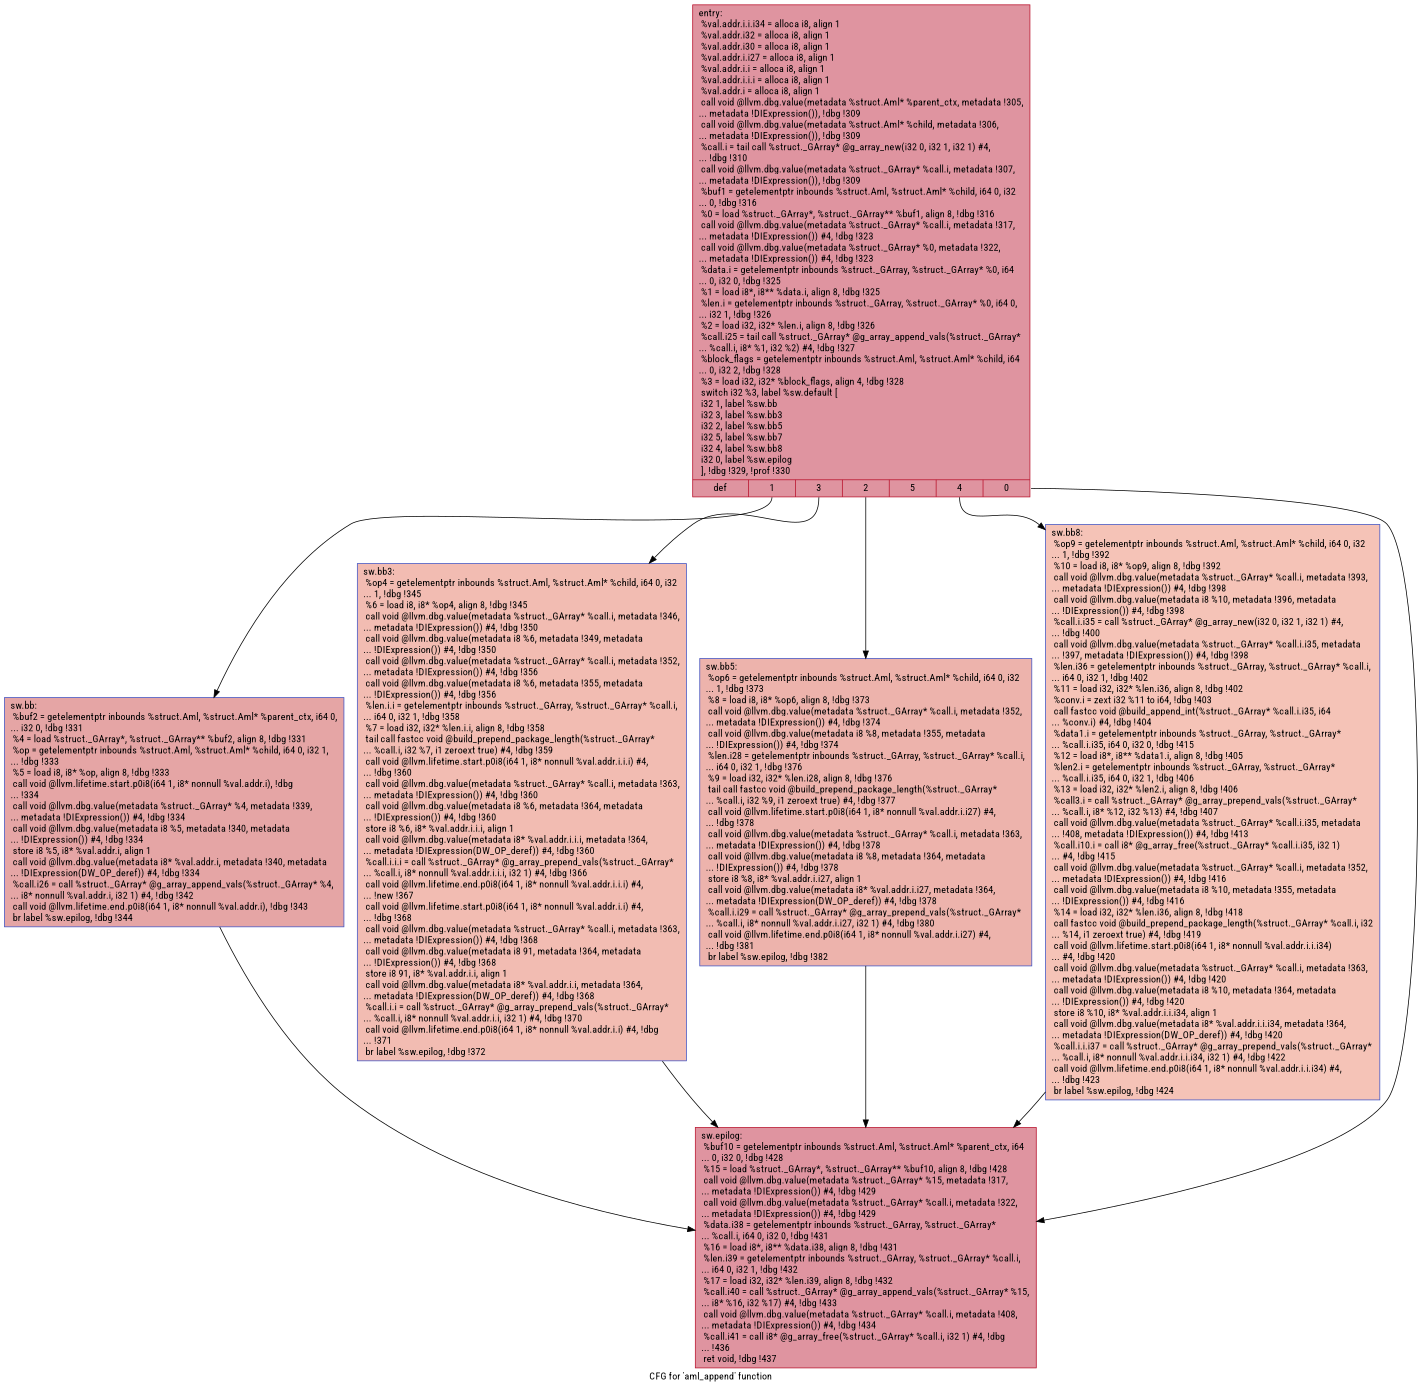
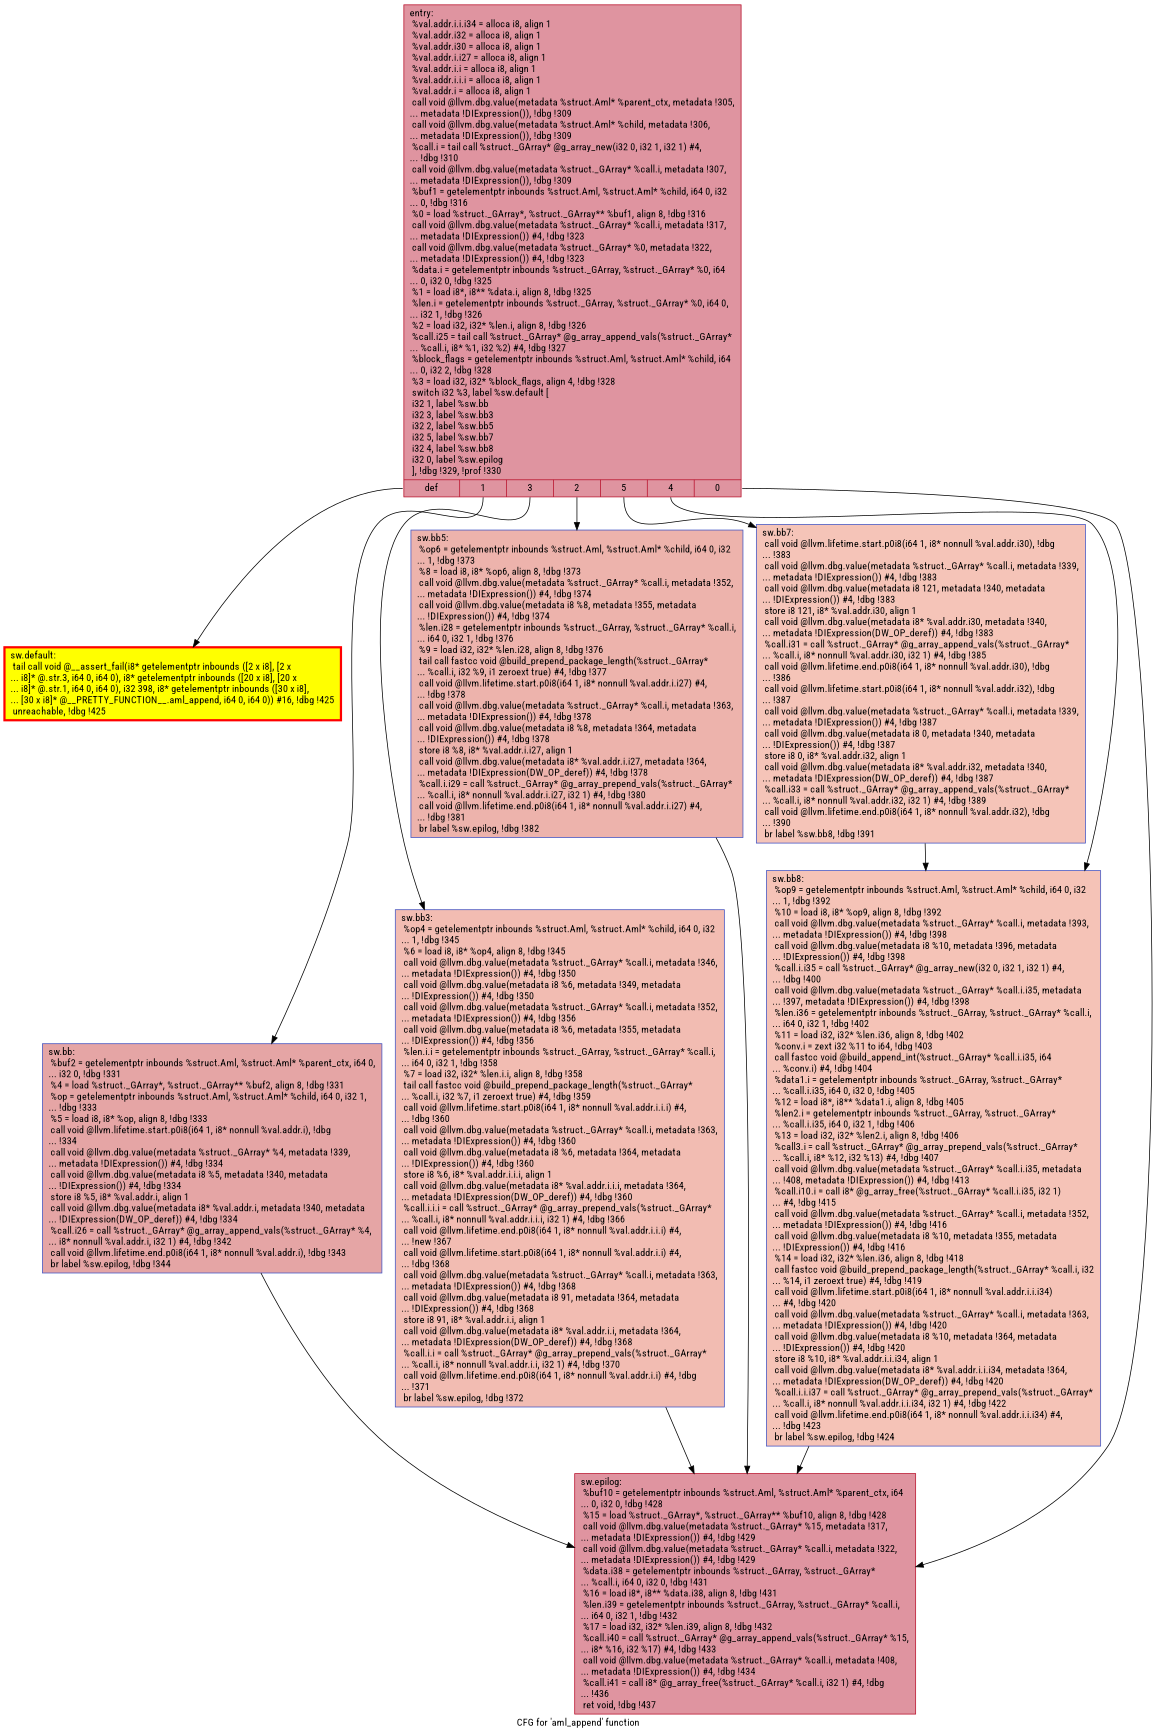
node "sw.default:": added
node "sw.bb7:": added
node "sw.bb8:": text "... %call.i.i35, i64 0, i32 0, !dbg !415" -> "... %call.i.i35, i64 0, i32 0, !dbg !405"
